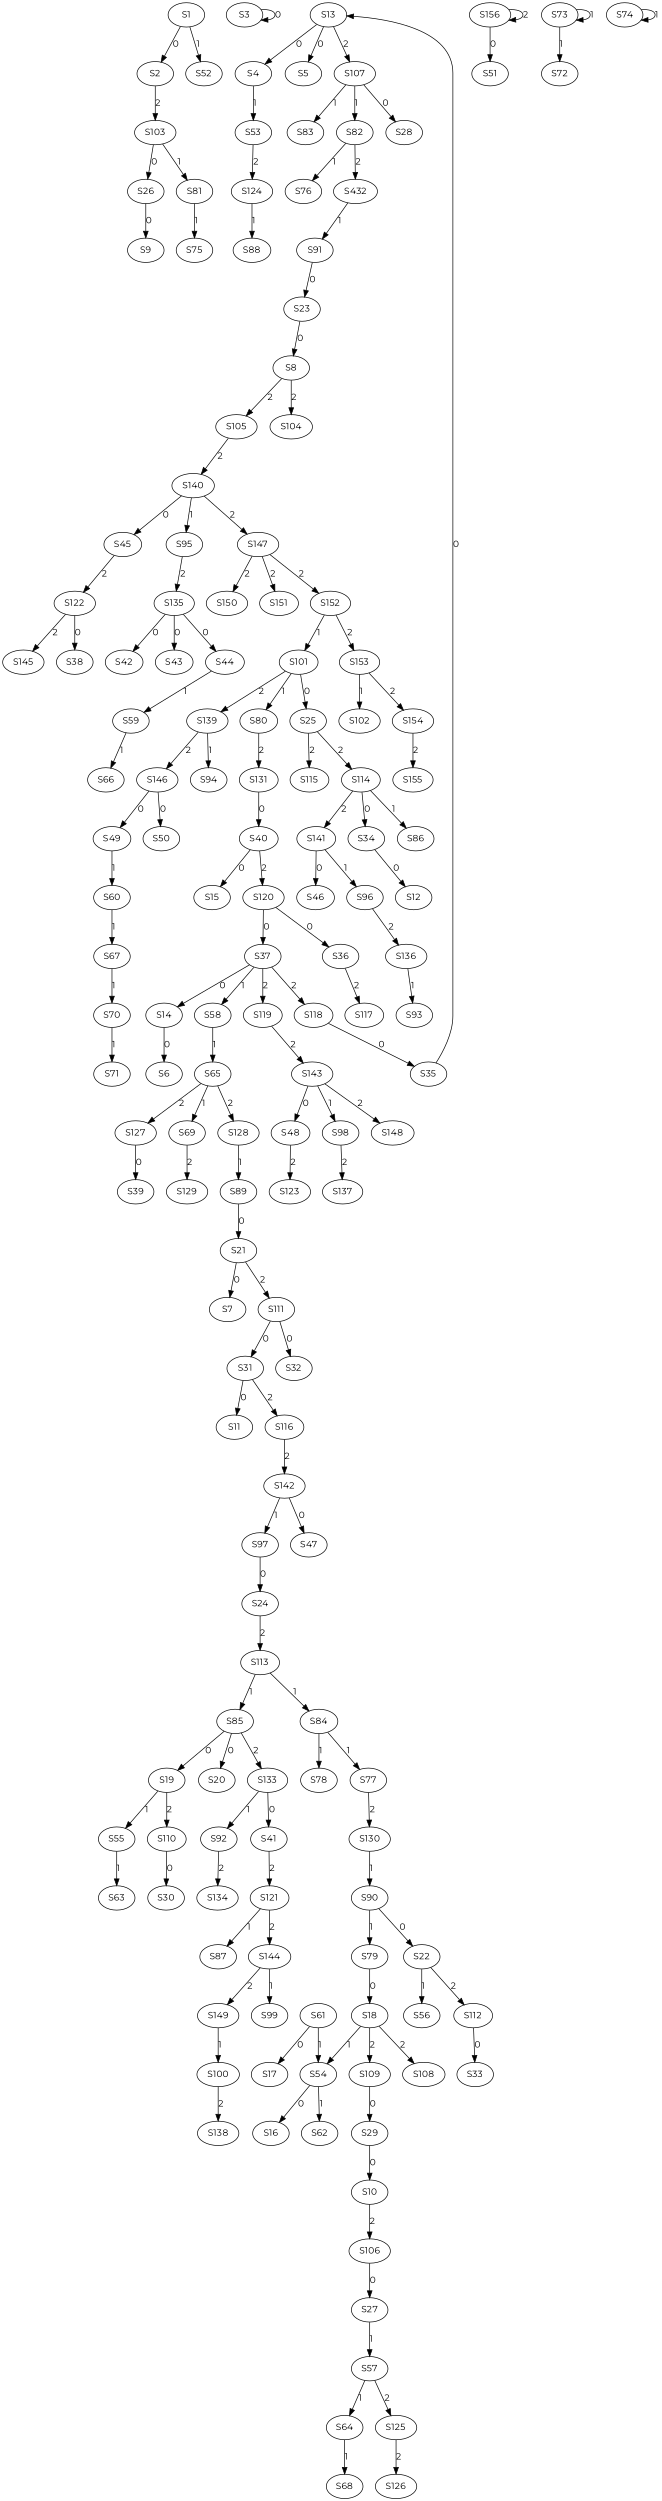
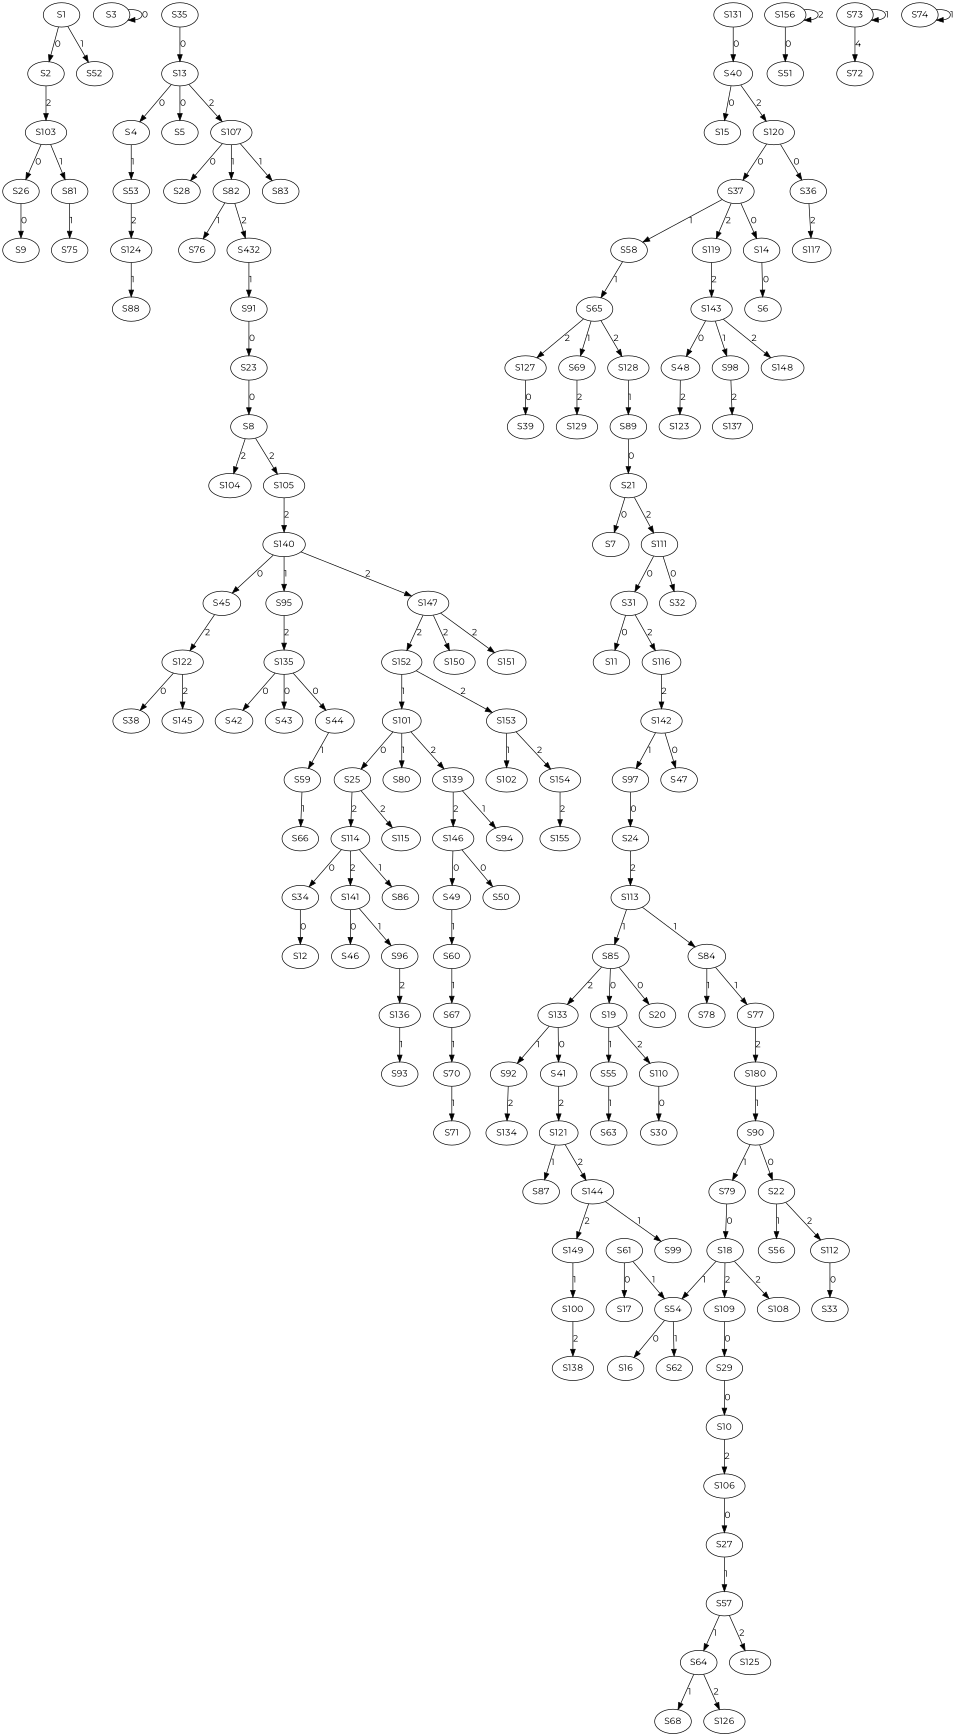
edge "S73" -> "S72": label "1" -> "4"
edge "S80" -> "S131": removed, label "2"
node "S118": removed
node "S130": label "S130" -> "S180"
edge "S125" -> "S126": now "S64" -> "S126"
